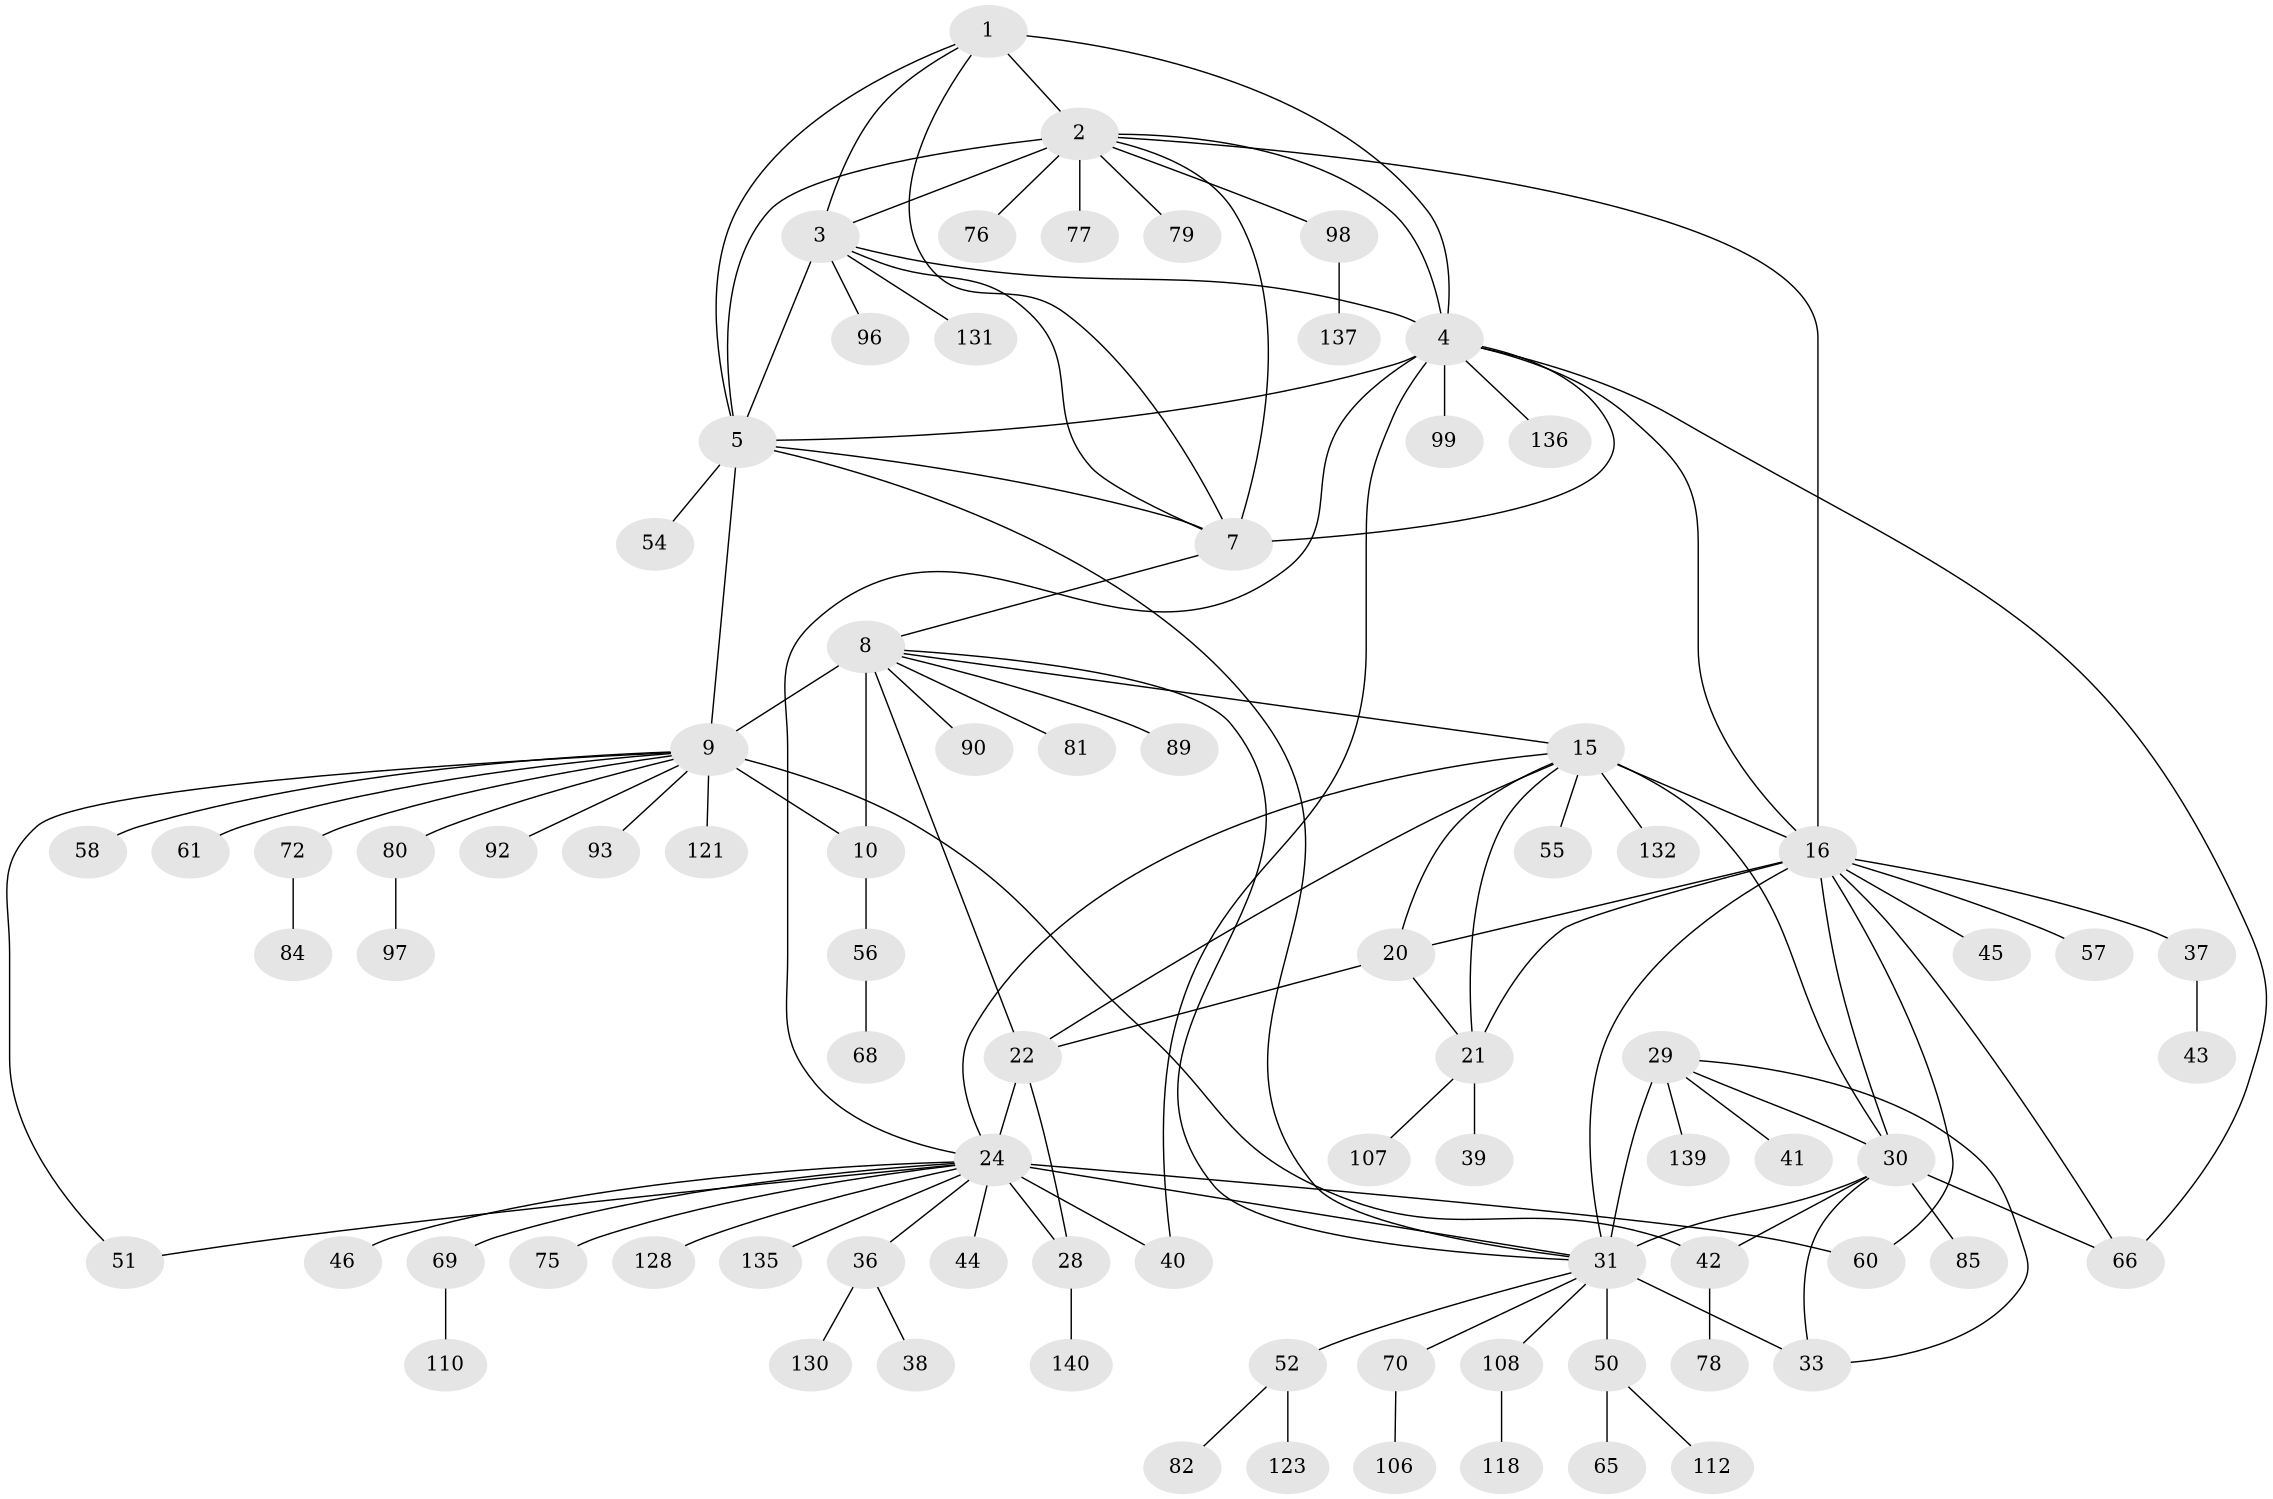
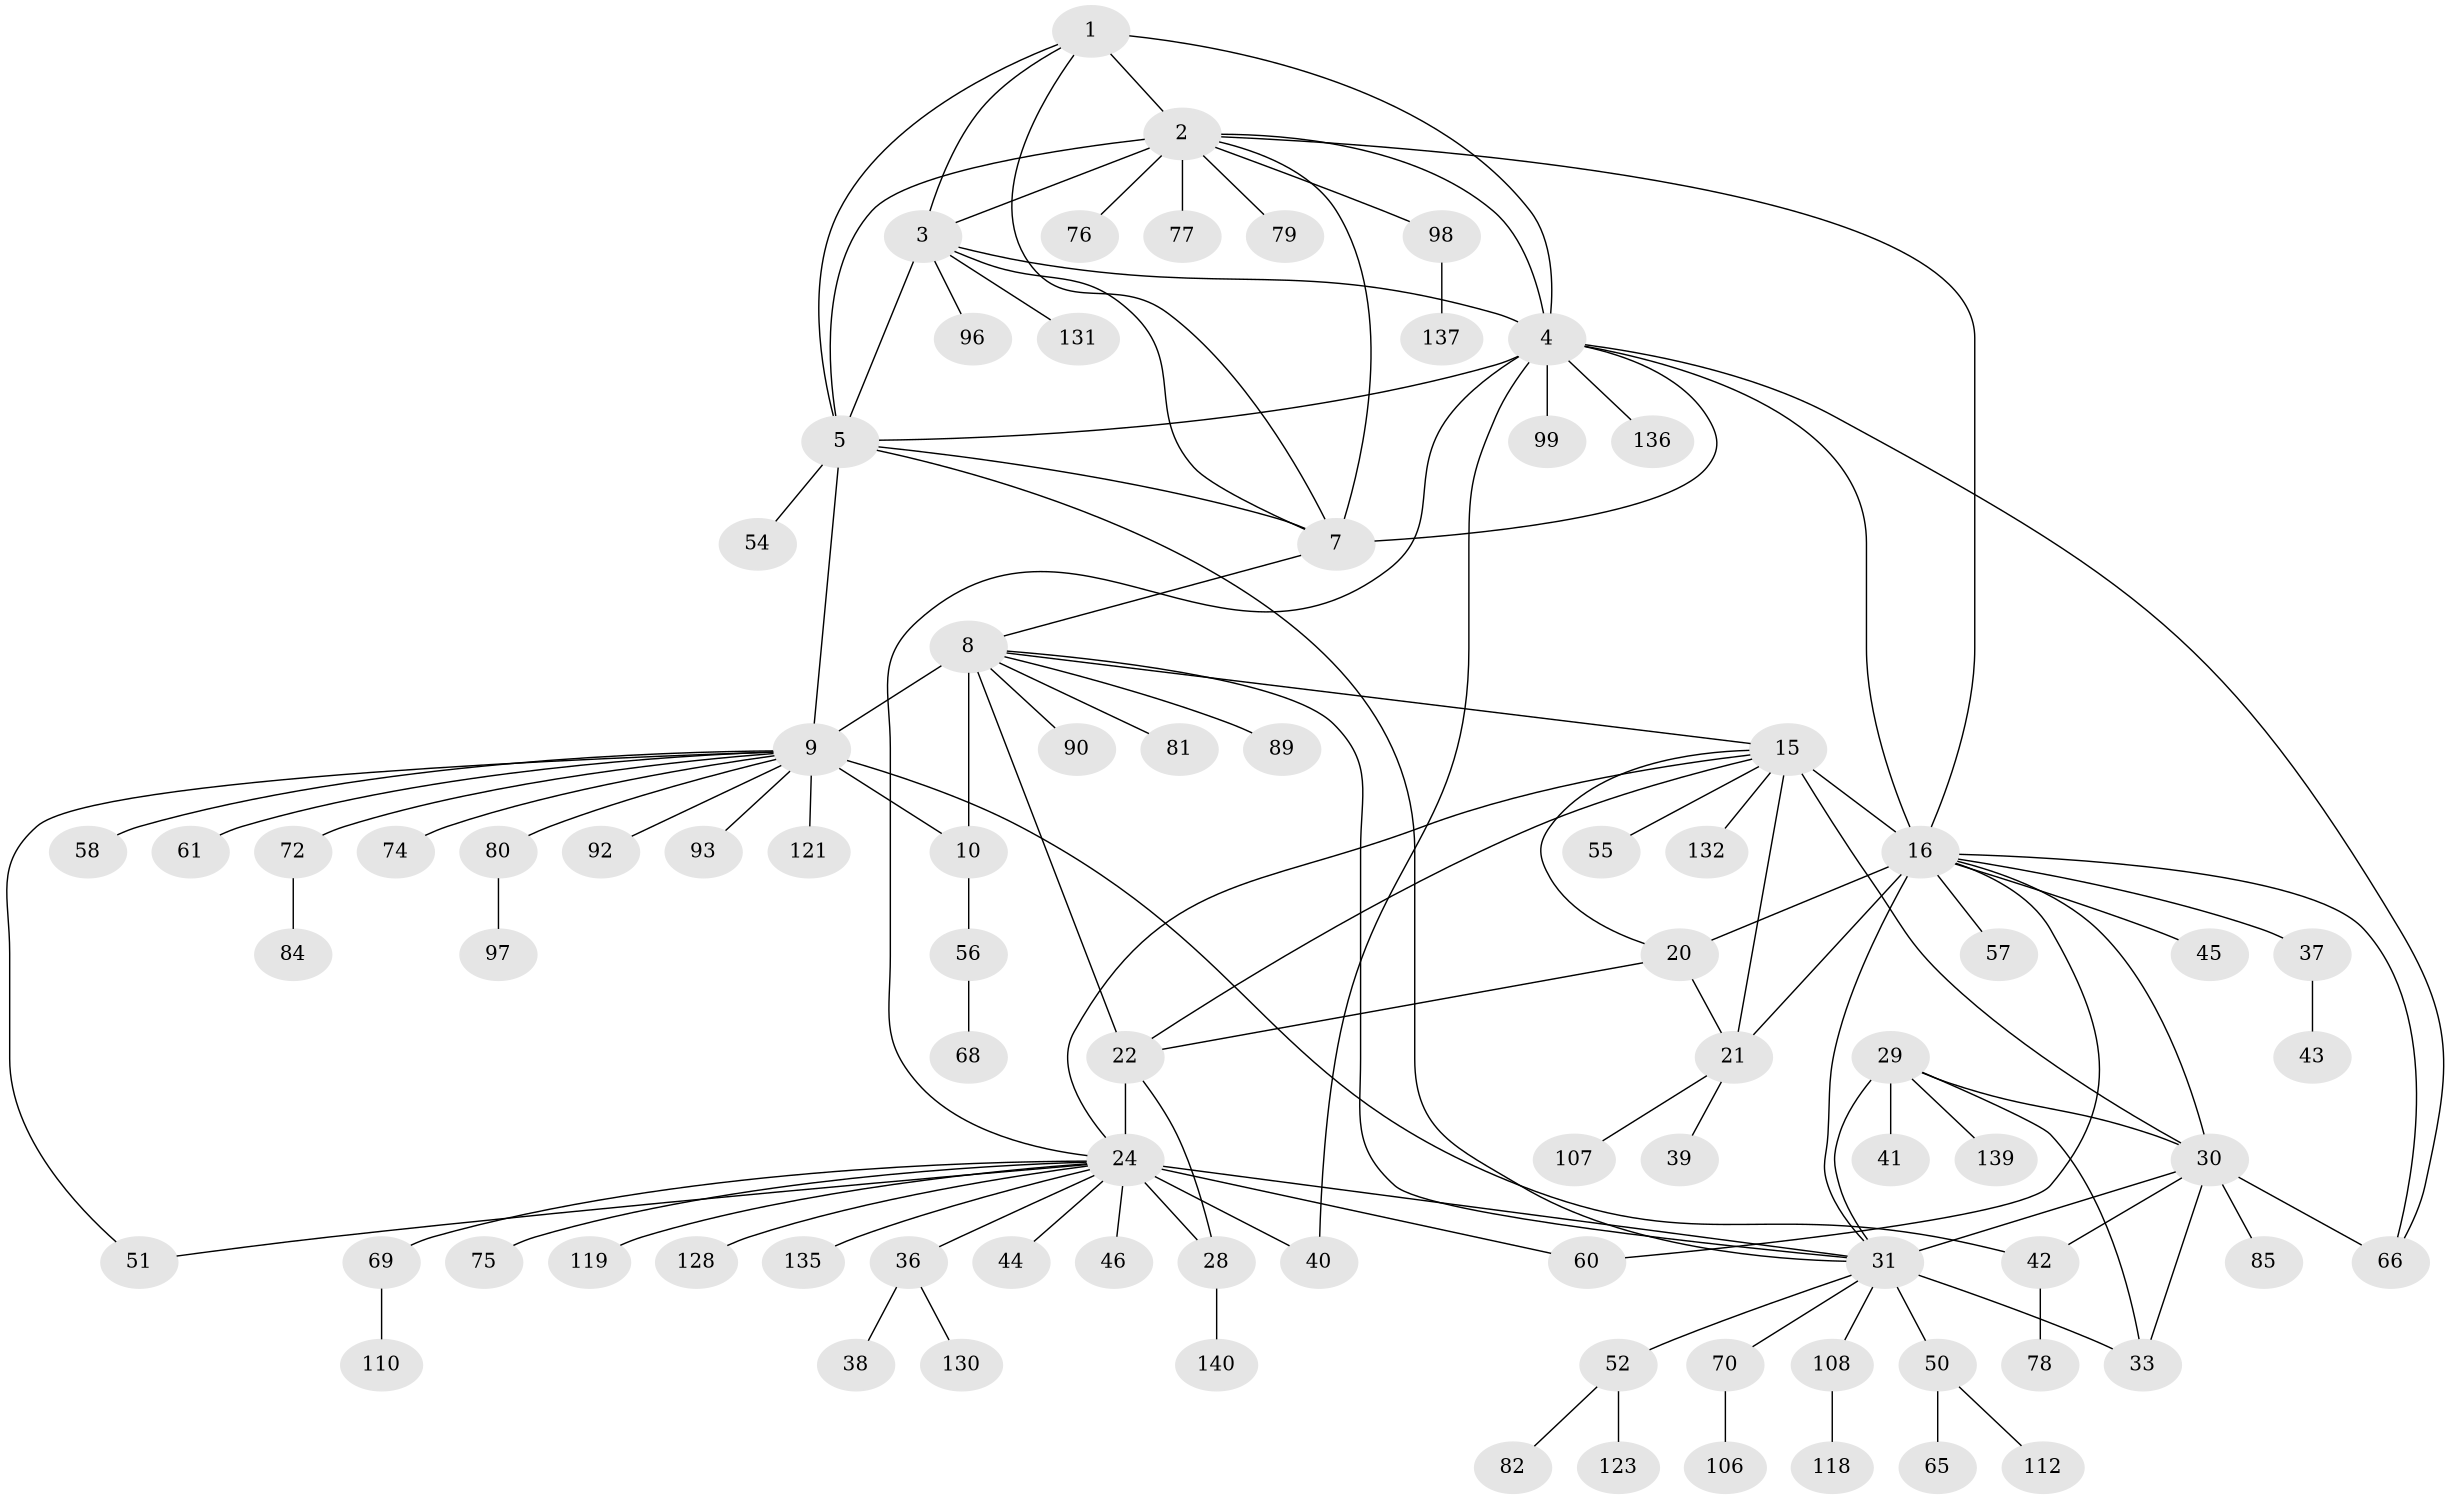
node "74": added
node "119": added
